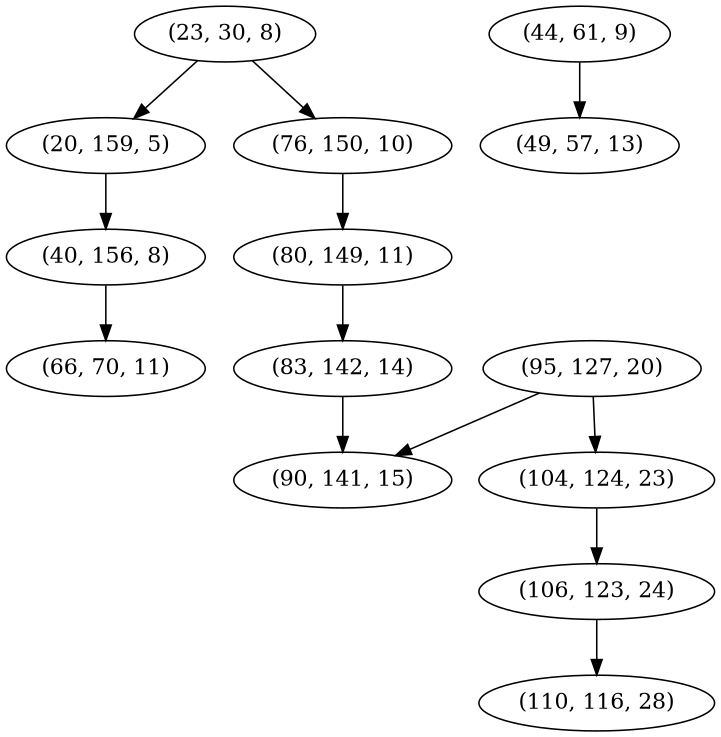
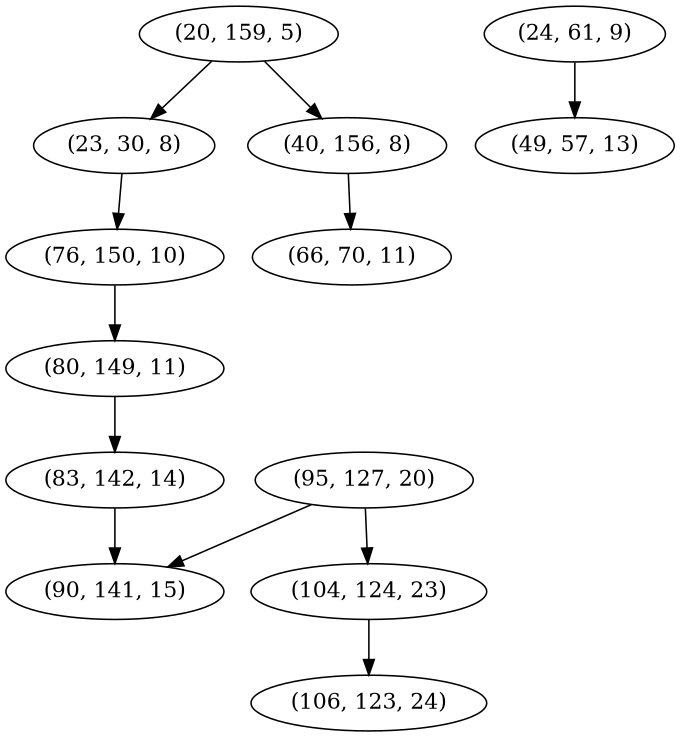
node "(44, 61, 9)": label "(44, 61, 9)" -> "(24, 61, 9)"
edge "(23, 30, 8)" -> "(20, 159, 5)": reversed
node "(110, 116, 28)": removed
